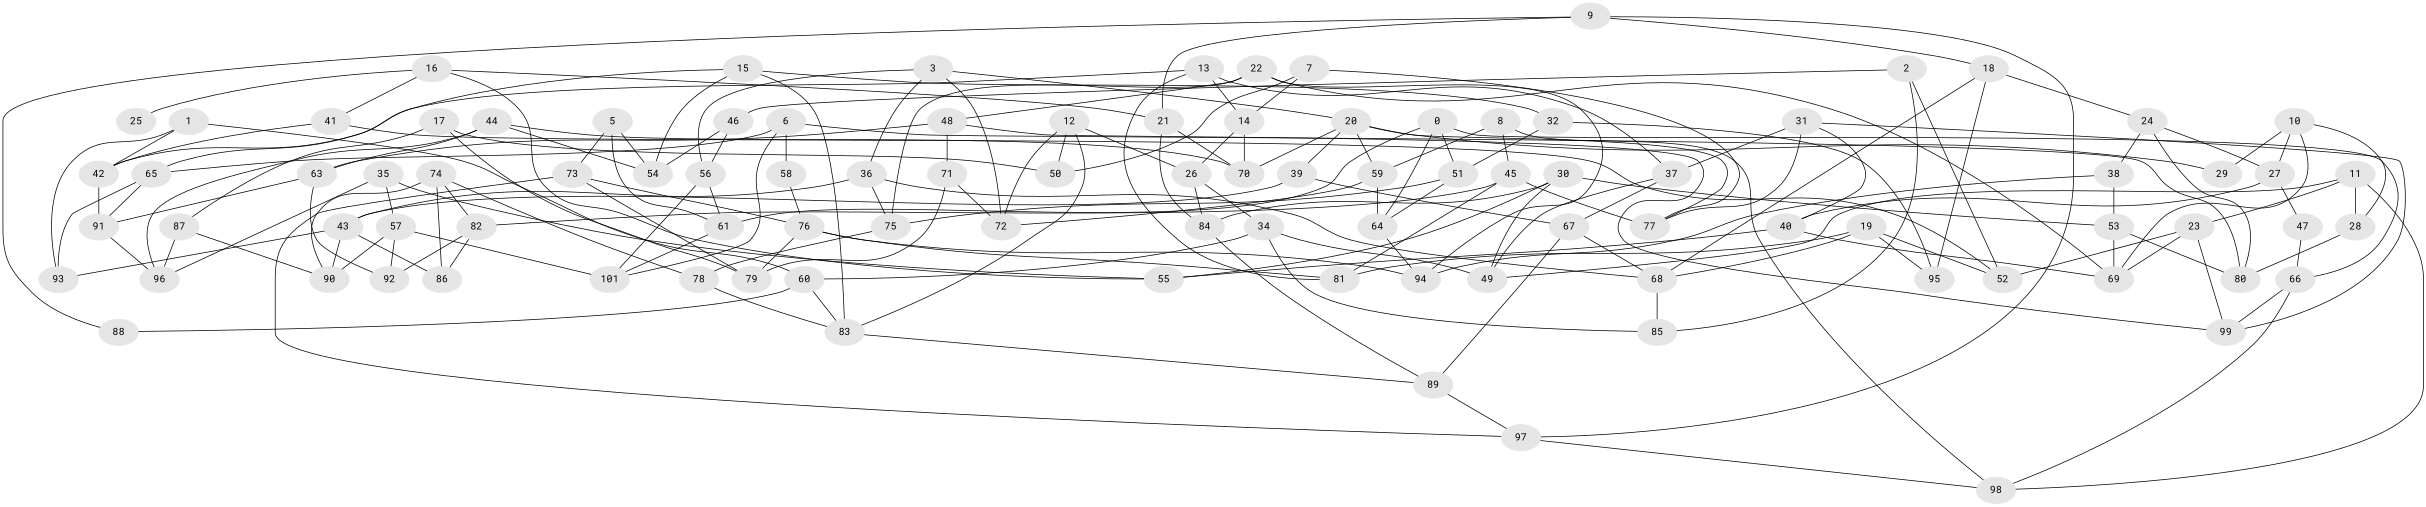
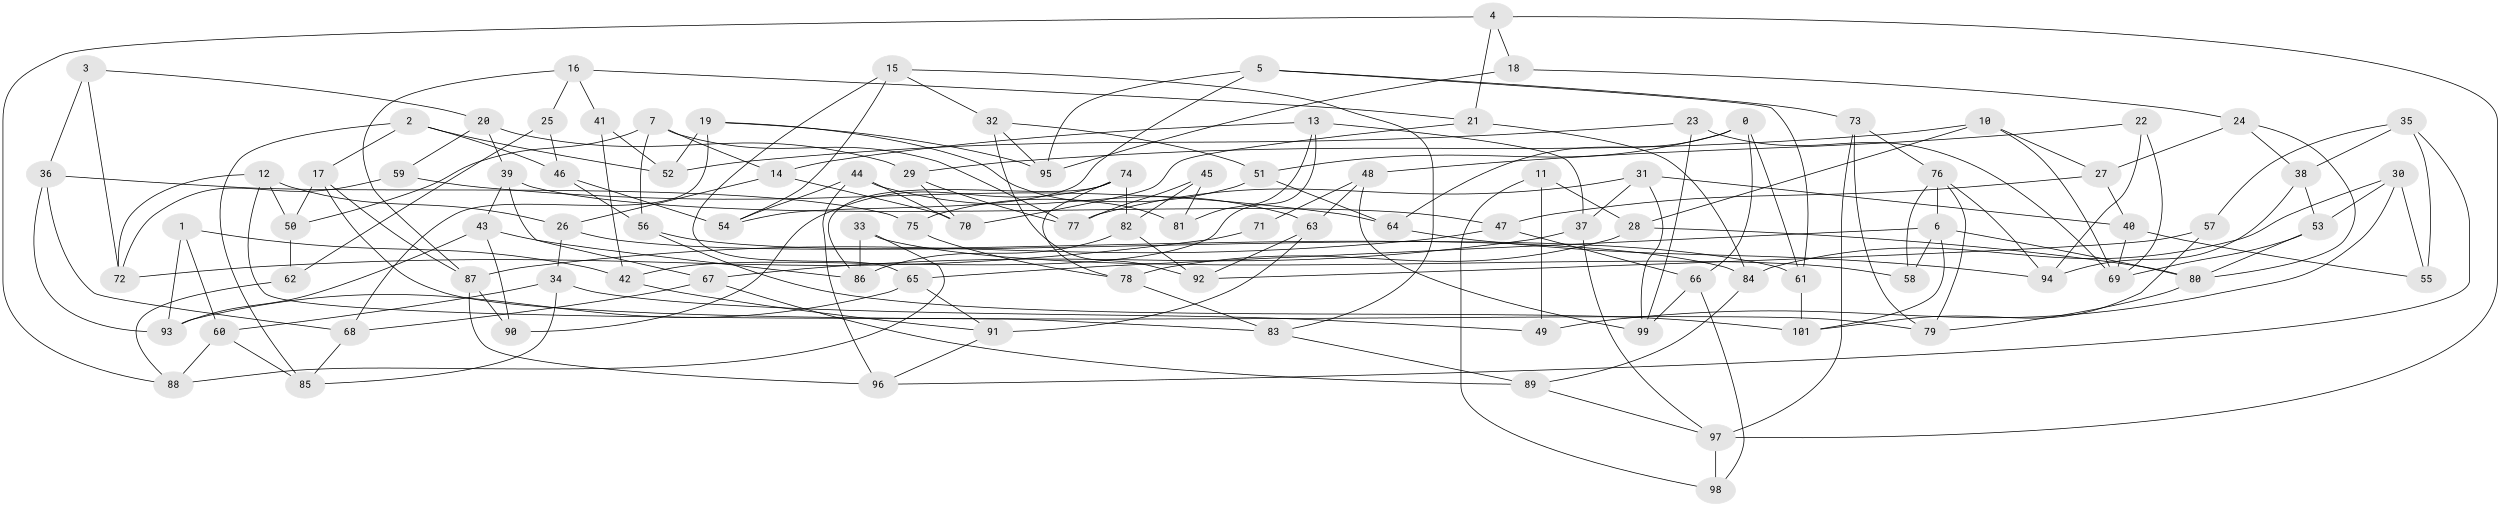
node "9": label "9" -> "4"
edge "3" -- "56": now "7" -- "56"
edge "5" -- "95": added
edge "22" -- "75": removed
node "8": removed
edge "20" -- "77": now "29" -- "77"
edge "2" -- "17": added
edge "25" -- "46": added
edge "35" -- "38": added
edge "20" -- "70": now "29" -- "70"
edge "18" -- "68": removed
edge "36" -- "43": now "36" -- "93"
edge "11" -- "23": removed
edge "37" -- "49": now "37" -- "97"
edge "39" -- "47": added
node "33": added
edge "32" -- "92": added
edge "16" -- "55": now "16" -- "87"
edge "47" -- "87": added
edge "57" -- "90": removed
edge "71" -- "79": now "80" -- "79"
edge "76" -- "81": now "76" -- "6"
edge "28" -- "78": added
node "62": added
edge "60" -- "83": now "60" -- "85"
